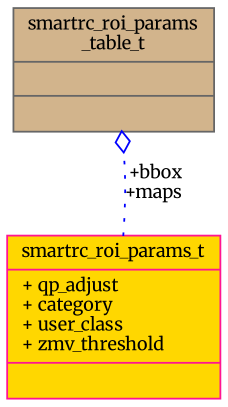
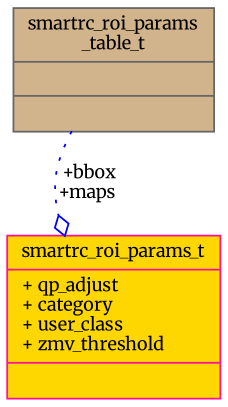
edge "smartrc_roi_params_t" -> "smartrc_roi_params": reversed
